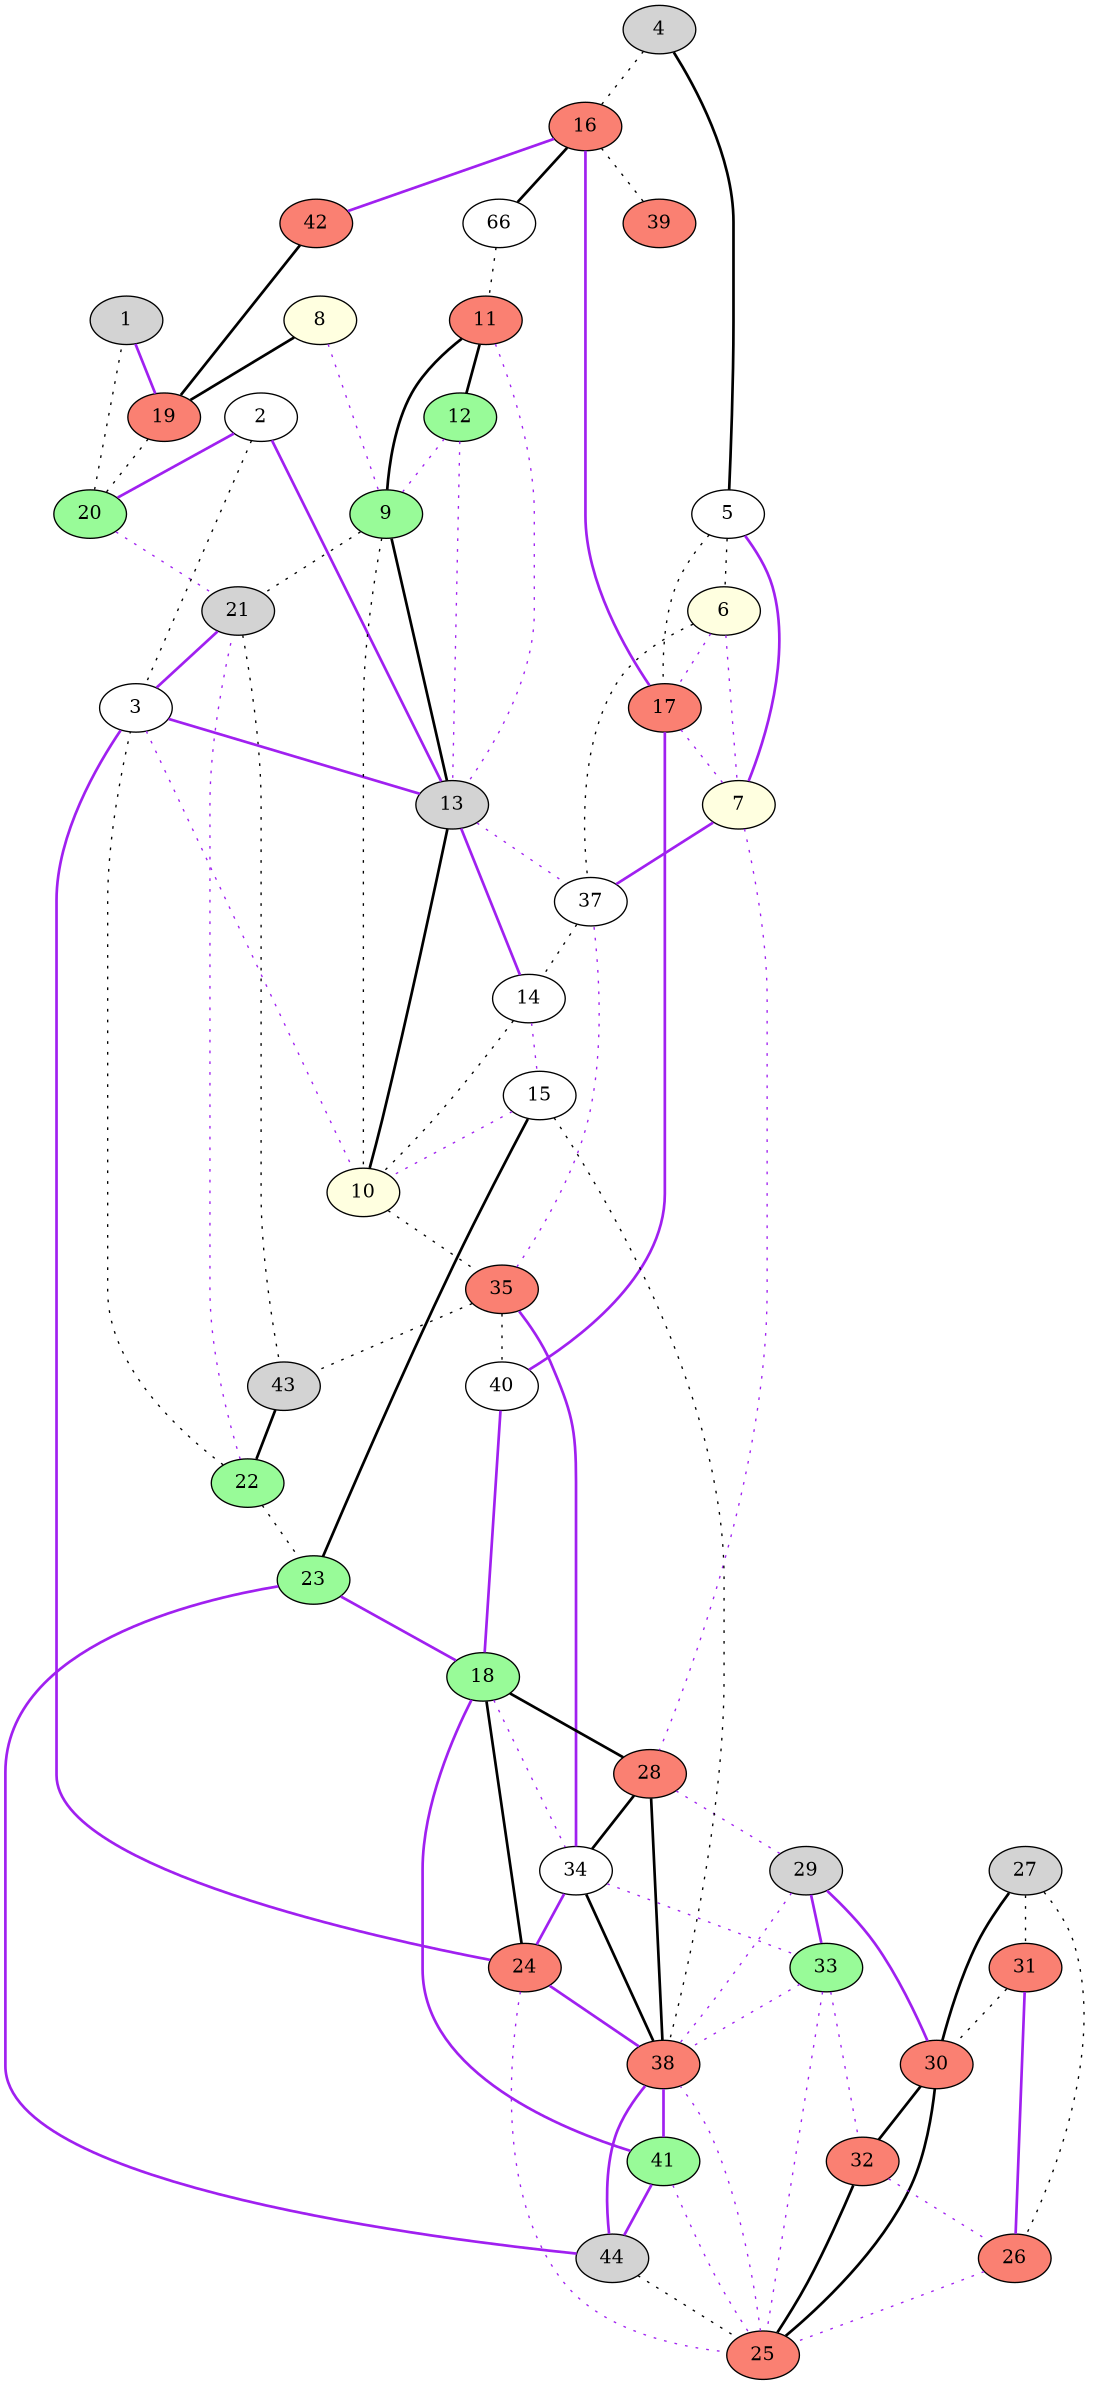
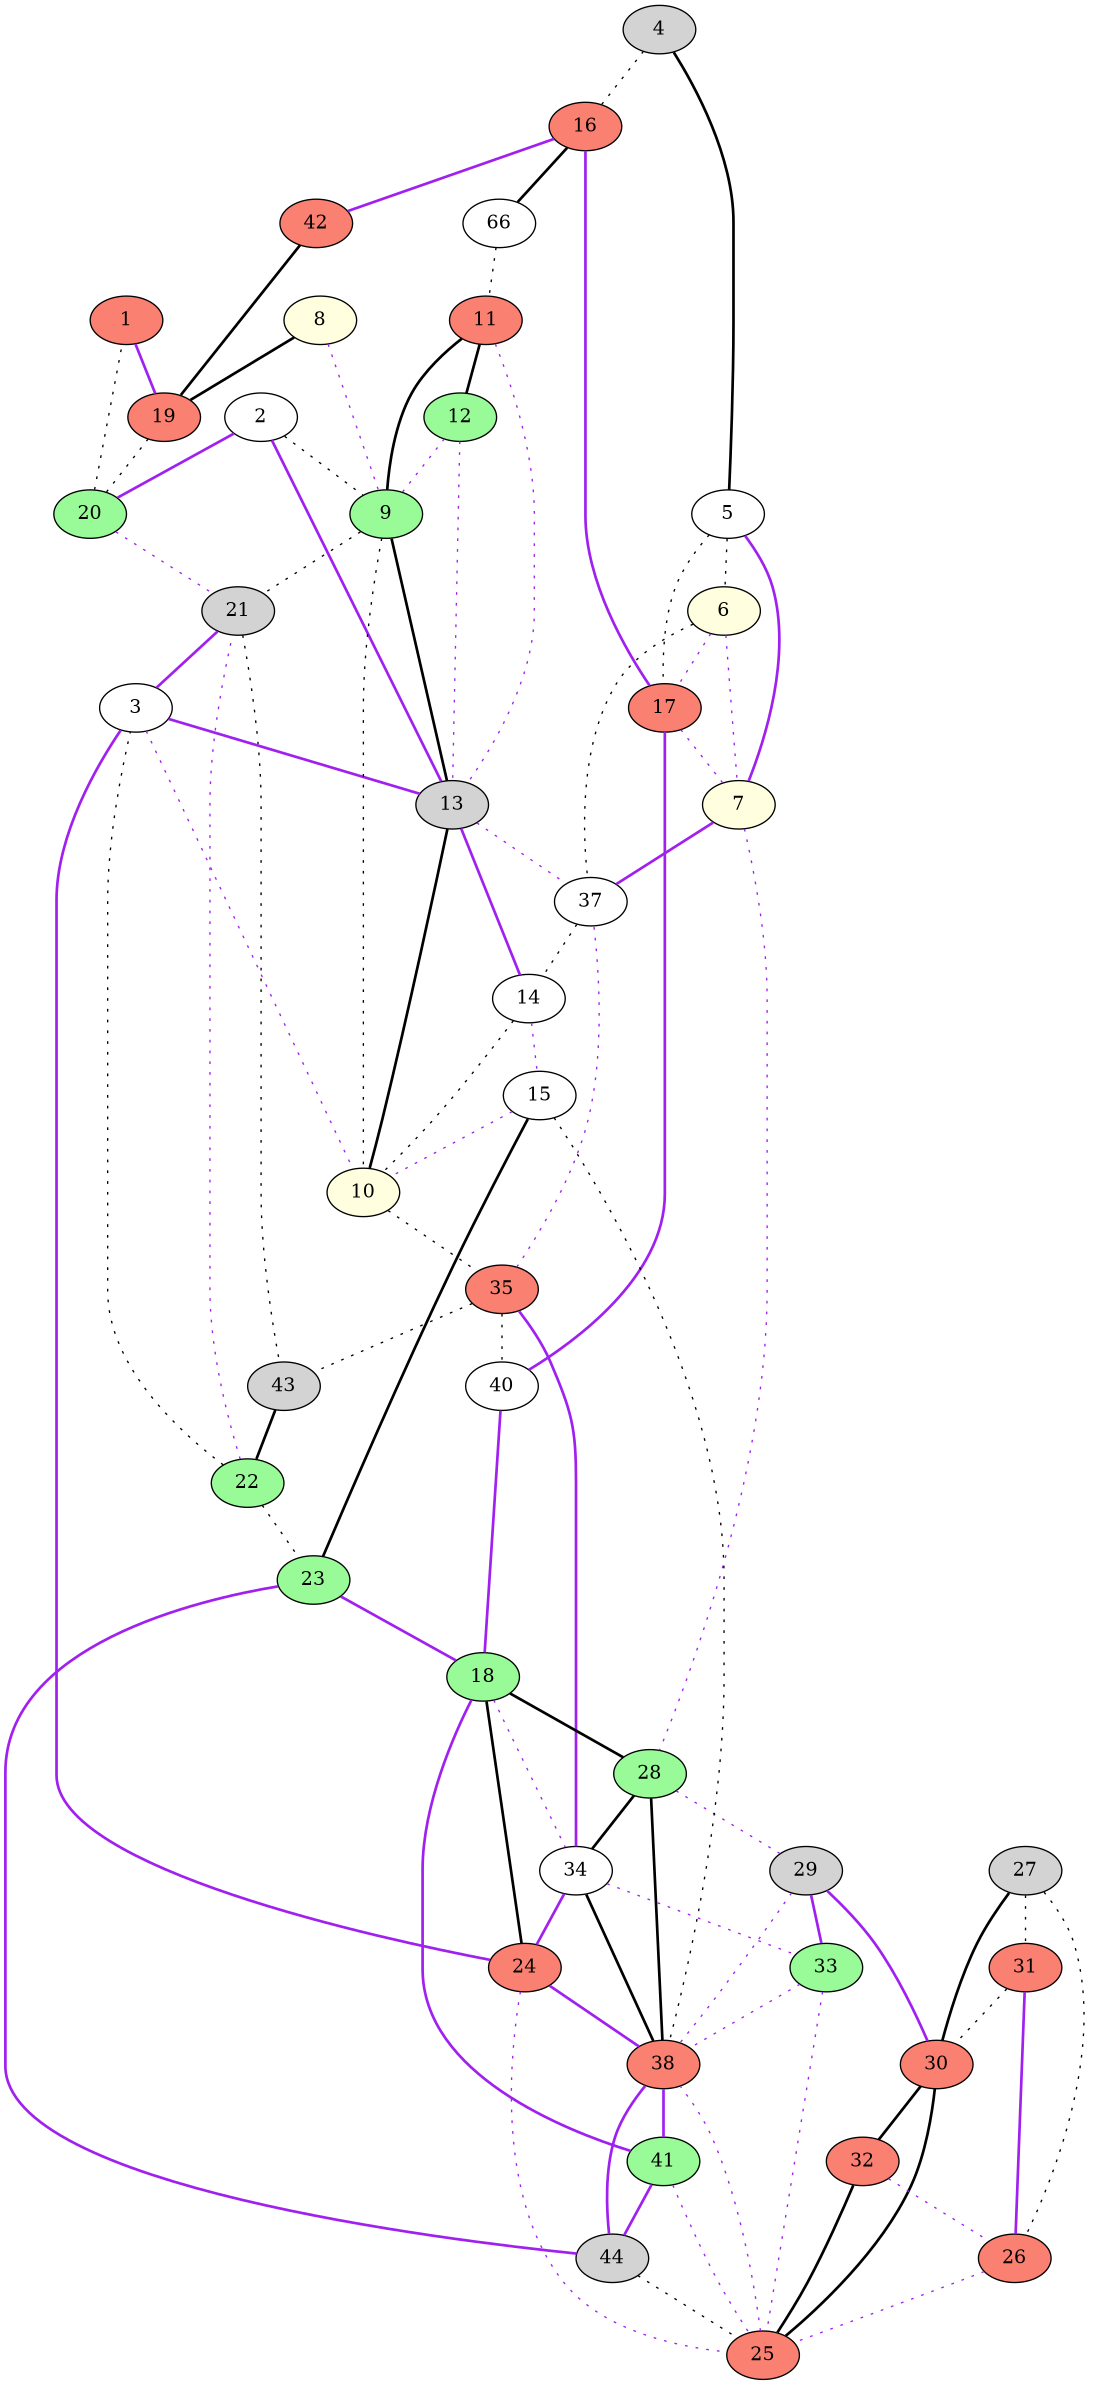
node "39": removed
node "1": fillcolor lightgrey -> salmon
edge "2" -- "3": now "2" -- "9"
node "28": fillcolor salmon -> palegreen
edge "33" -- "32": removed
